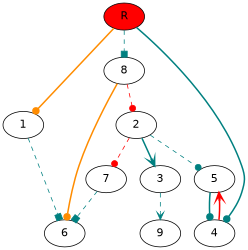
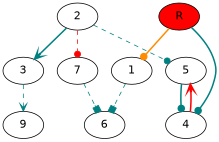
node "8": removed
